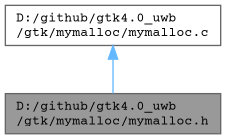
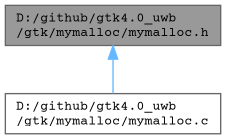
edge "D:/github/gtk4.0_uwb /gtk/mymalloc/mymalloc.h" -> "D:/github/gtk4.0_uwb /gtk/mymalloc/mymalloc.c": reversed
